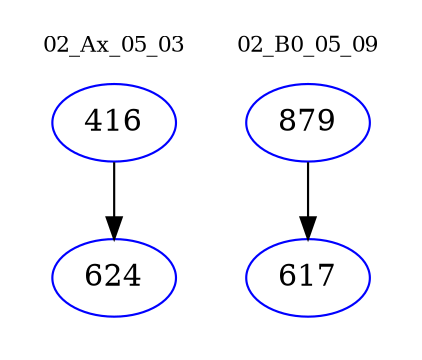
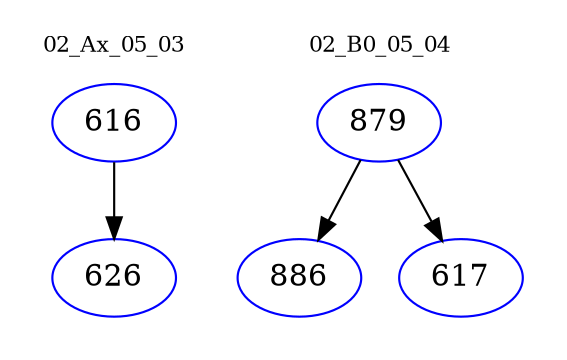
cluster "02_B0_05_09": label "02_B0_05_09" -> "02_B0_05_04"
node "416": label "416" -> "616"
node "624": label "624" -> "626"
node "886": added
